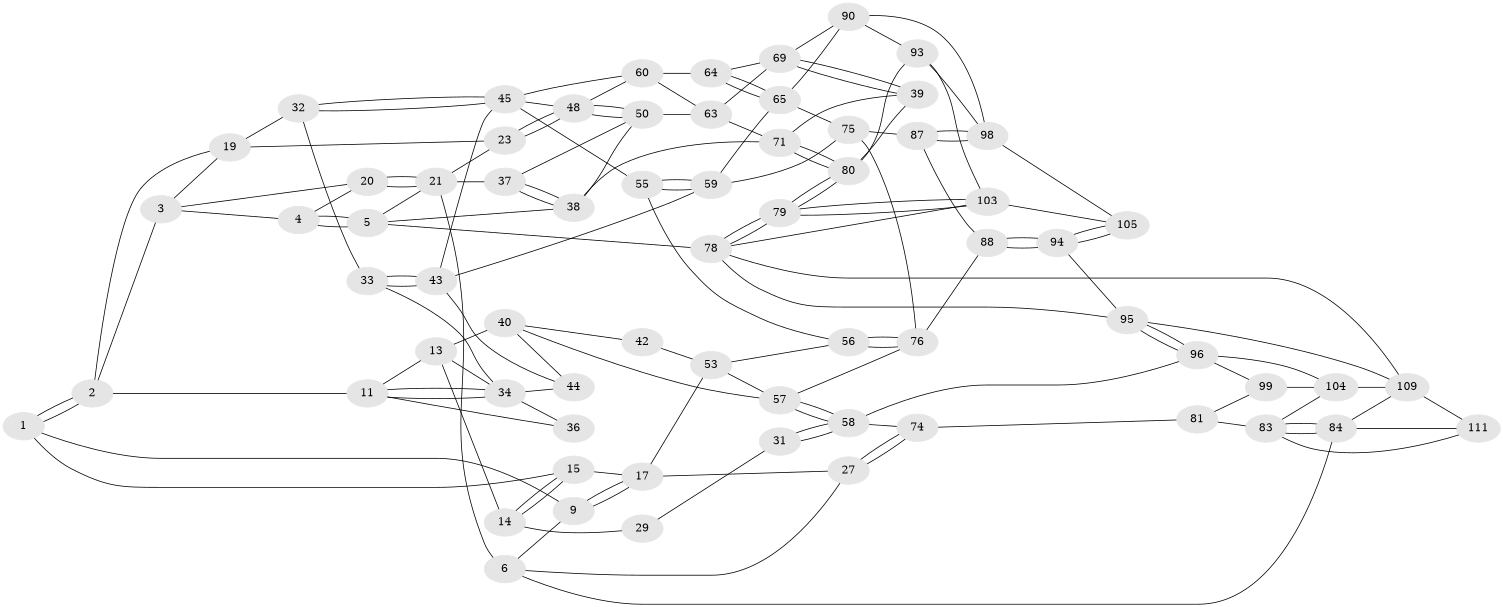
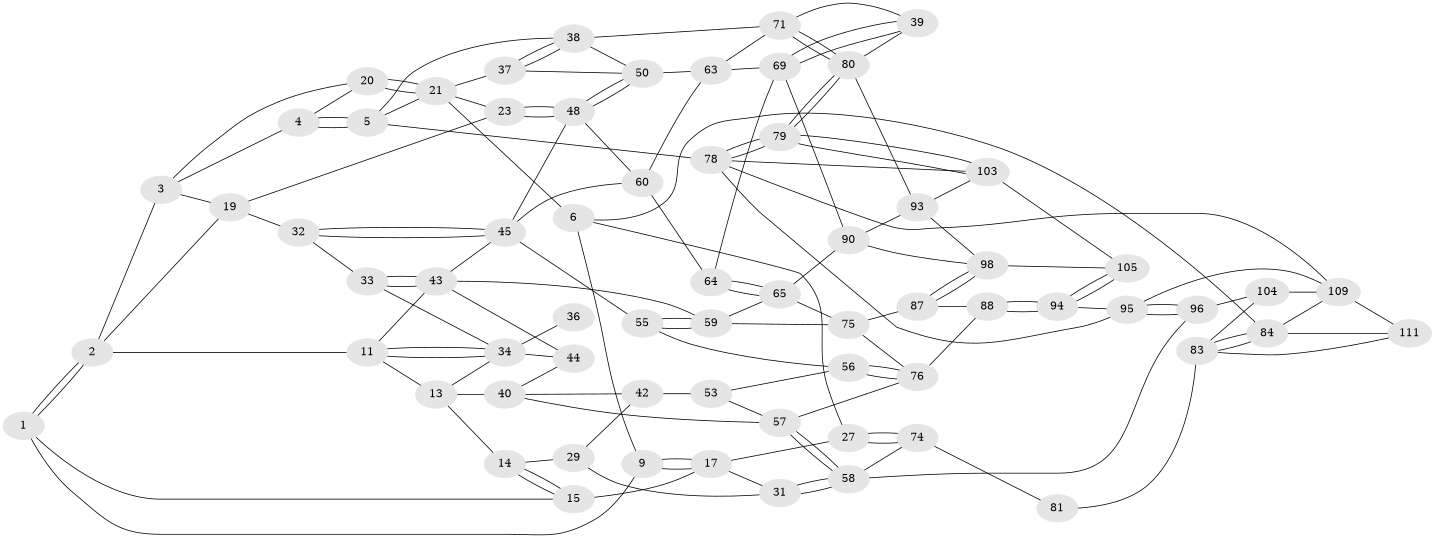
node "99": removed
edge "11" -- "36": now "11" -- "43"
edge "53" -- "17": now "31" -- "17"
edge "42" -- "29": added
